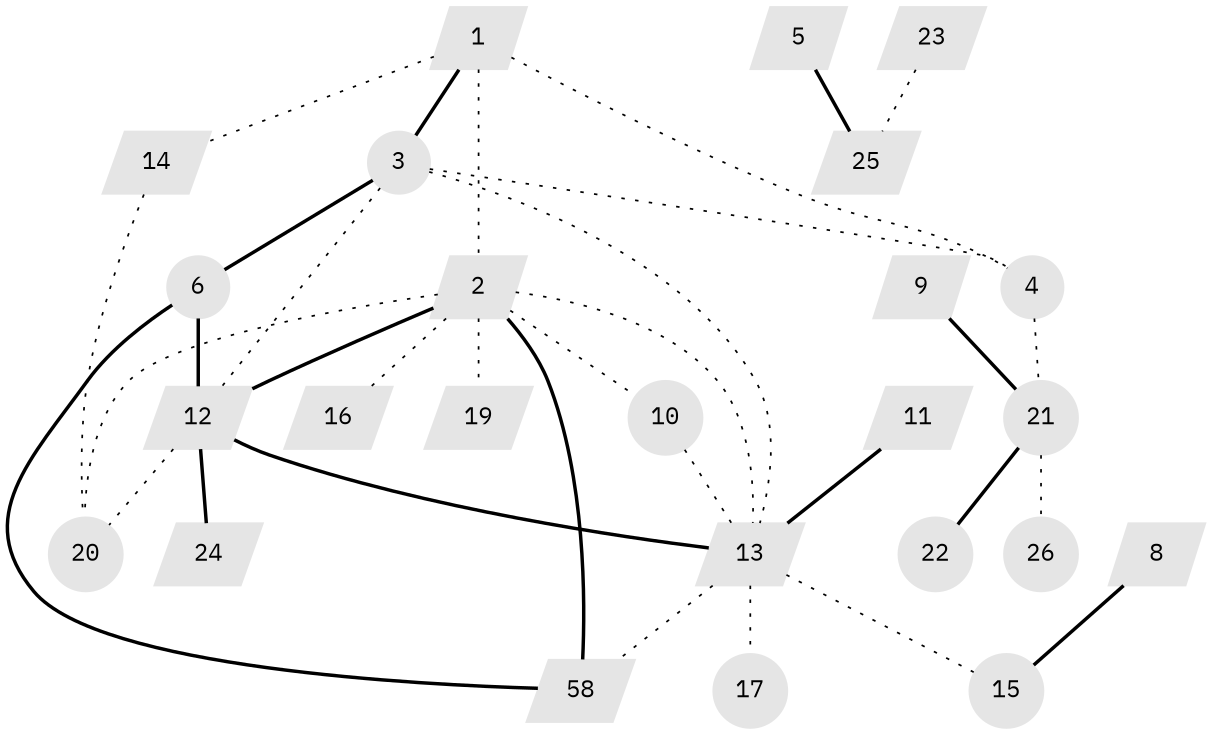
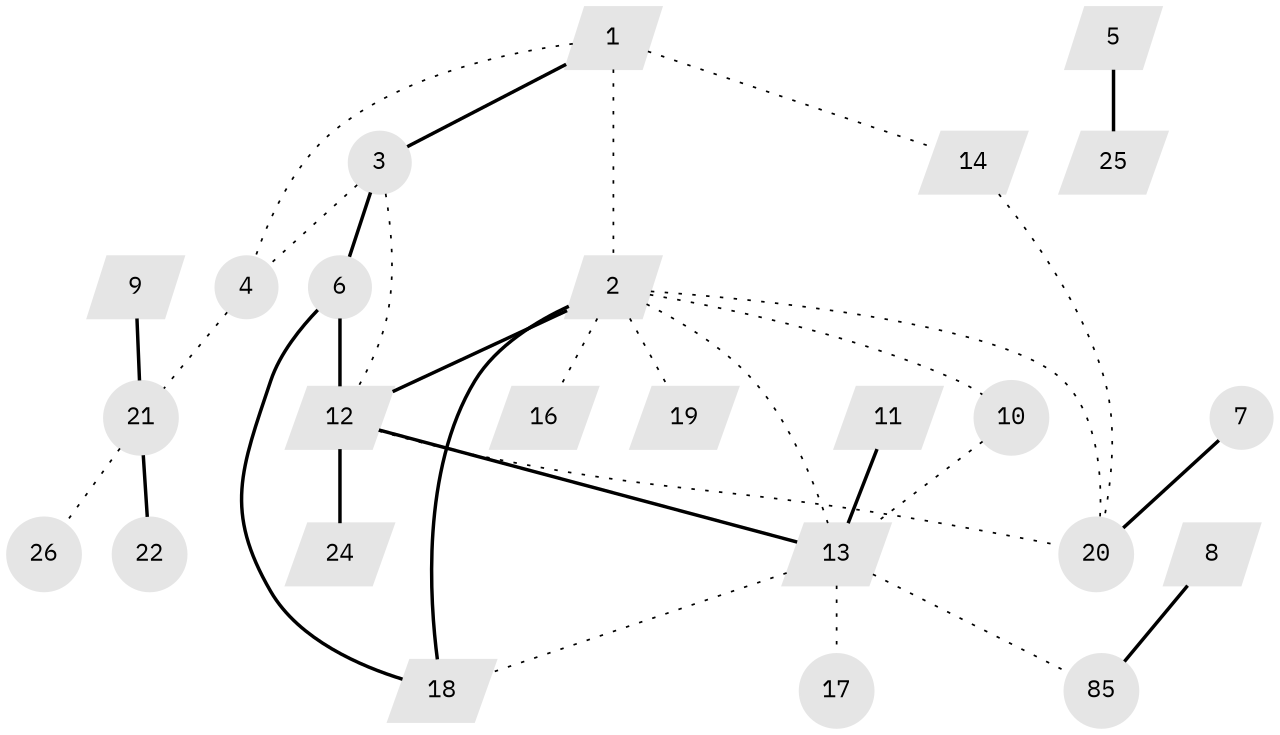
node "23": removed
edge "3" -- "13": removed
node "7": added
node "58": label "58" -> "18"
node "15": label "15" -> "85"
